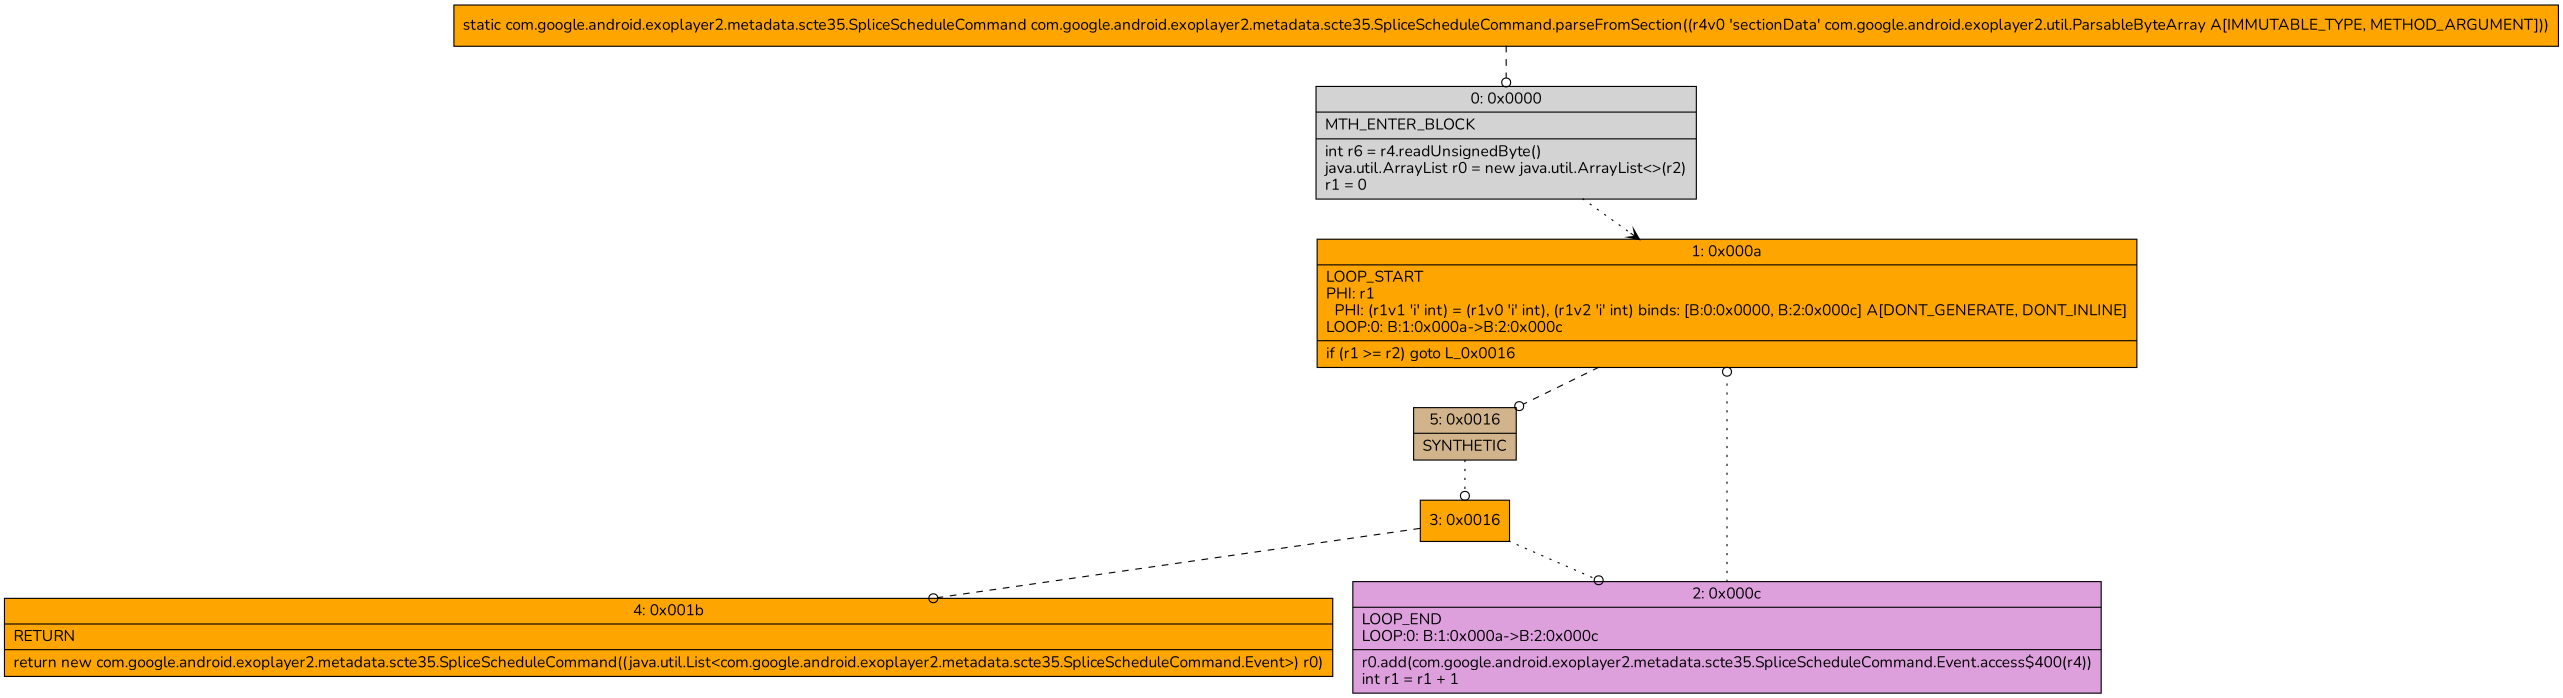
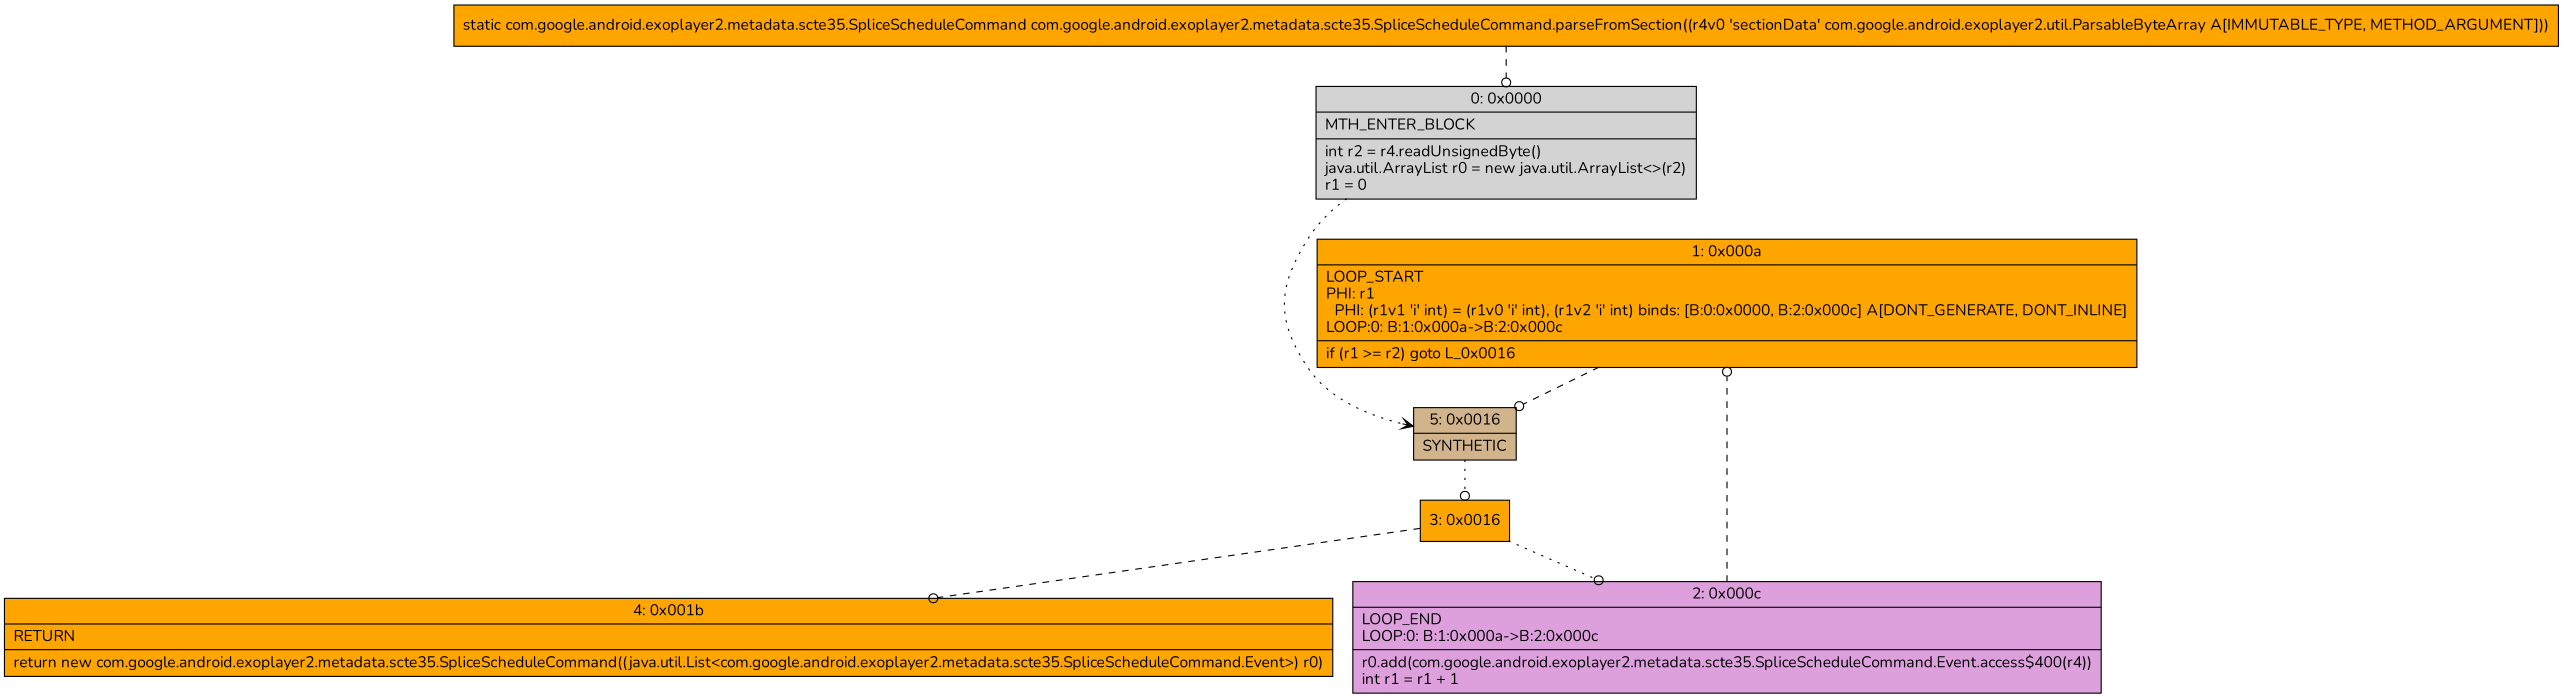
node "0: 0x0000": text "int r6 = r4.readUnsignedByte()" -> "int r2 = r4.readUnsignedByte()"
edge "0: 0x0000" -> "1: 0x000a": now "0: 0x0000" -> "5: 0x0016"
edge "2: 0x000c" -> "1: 0x000a": style dotted -> dashed
